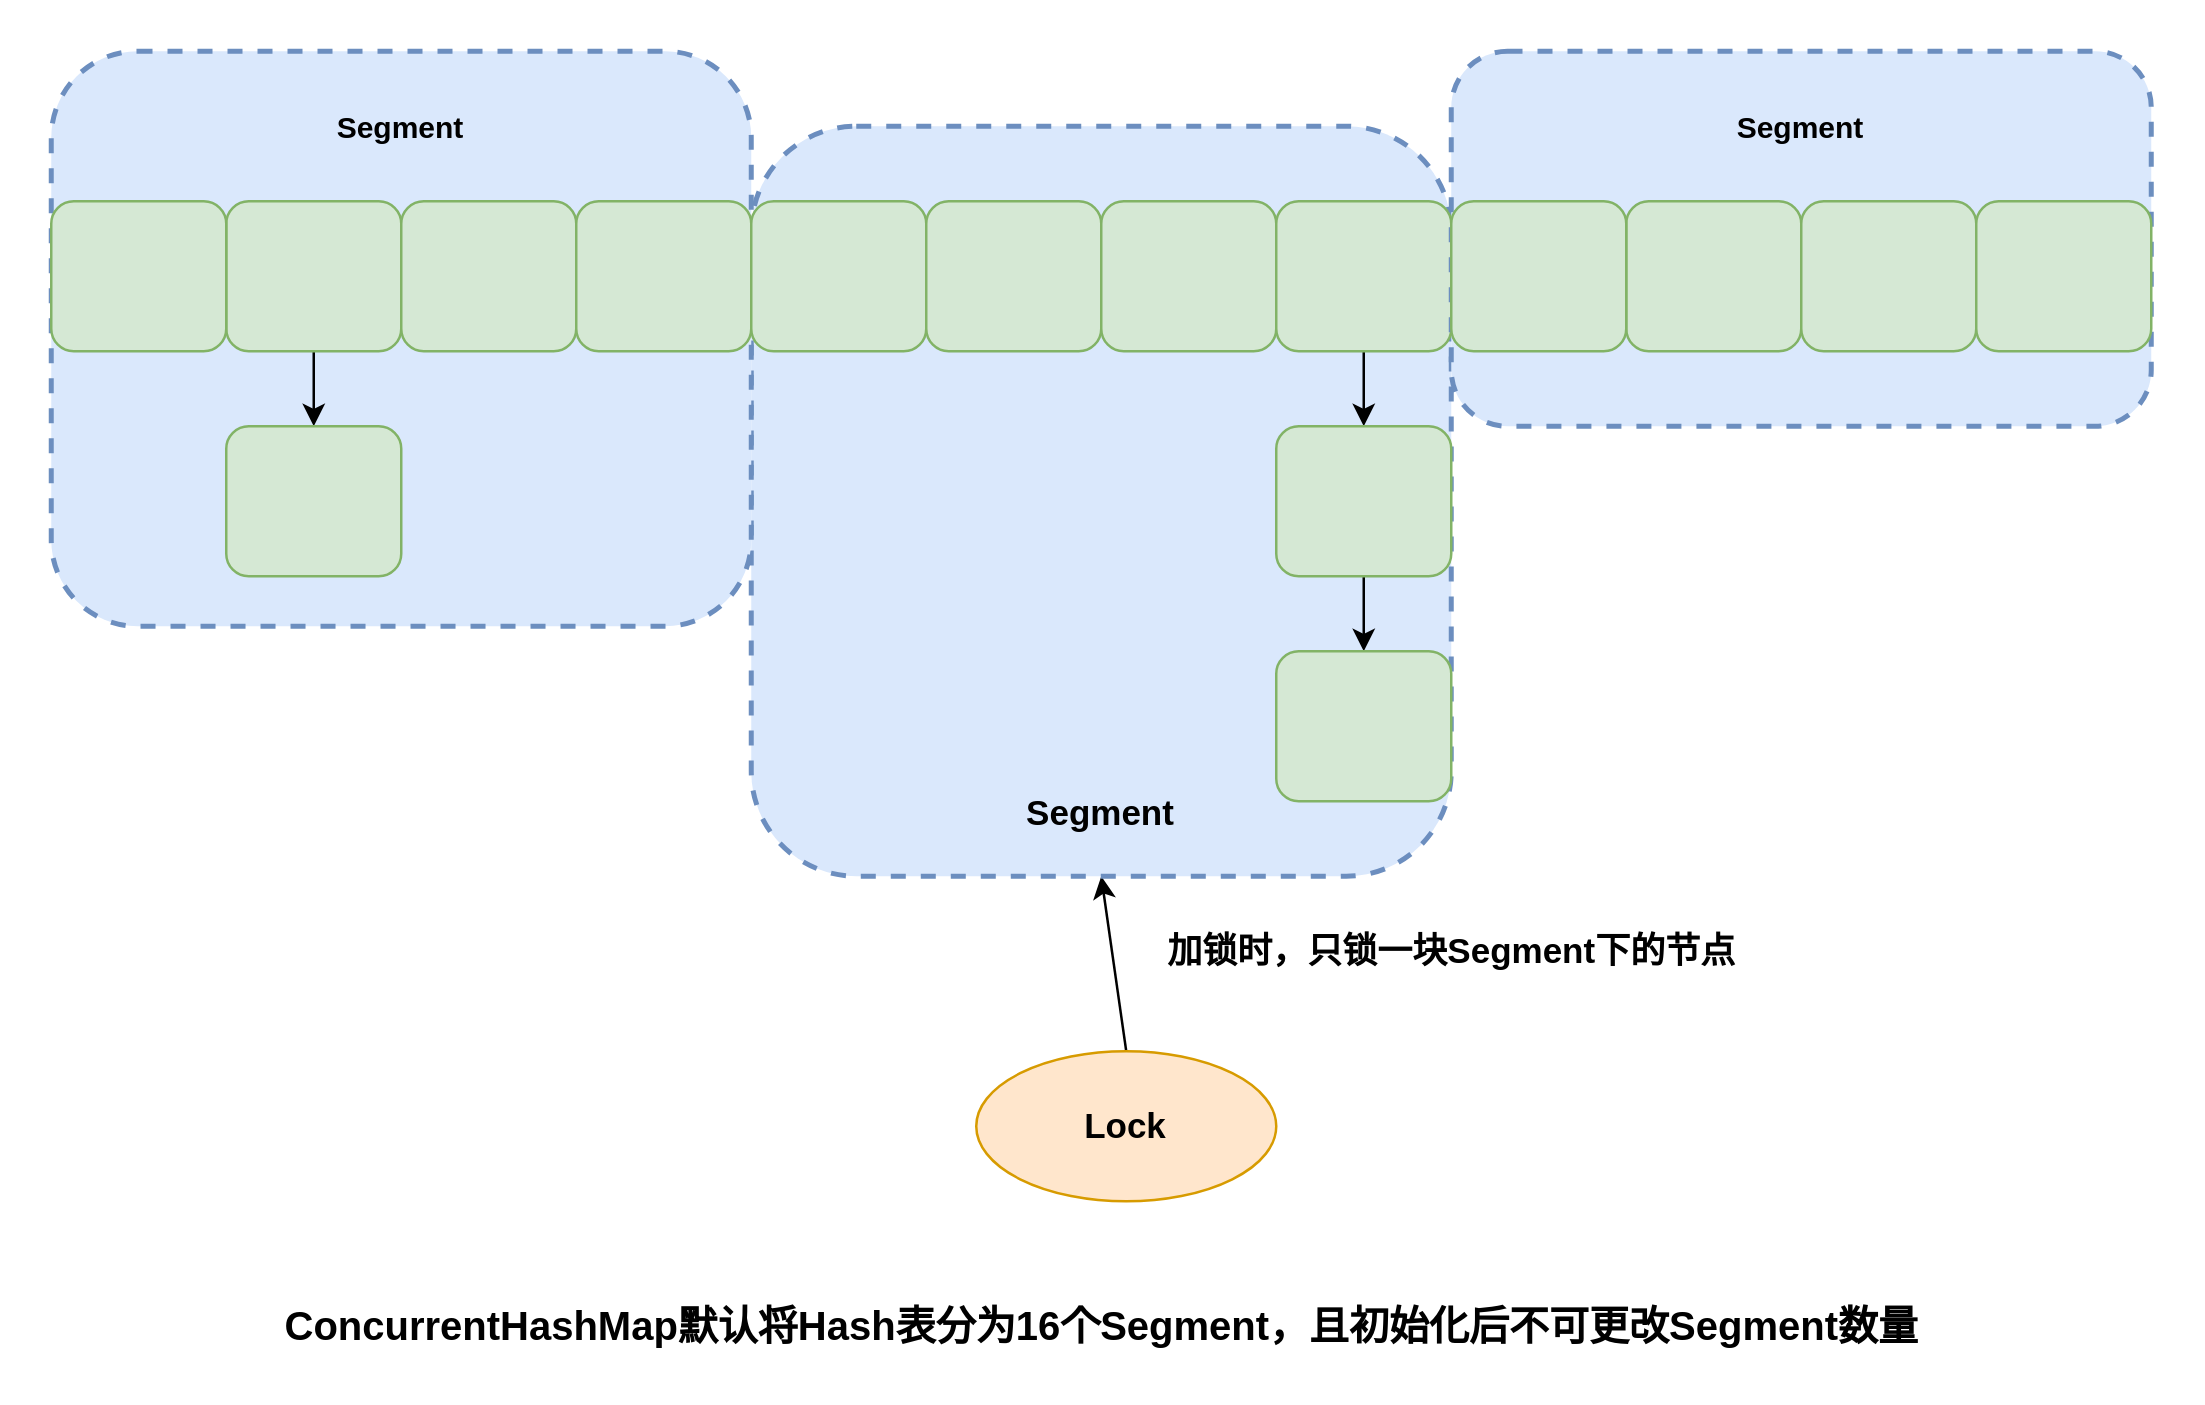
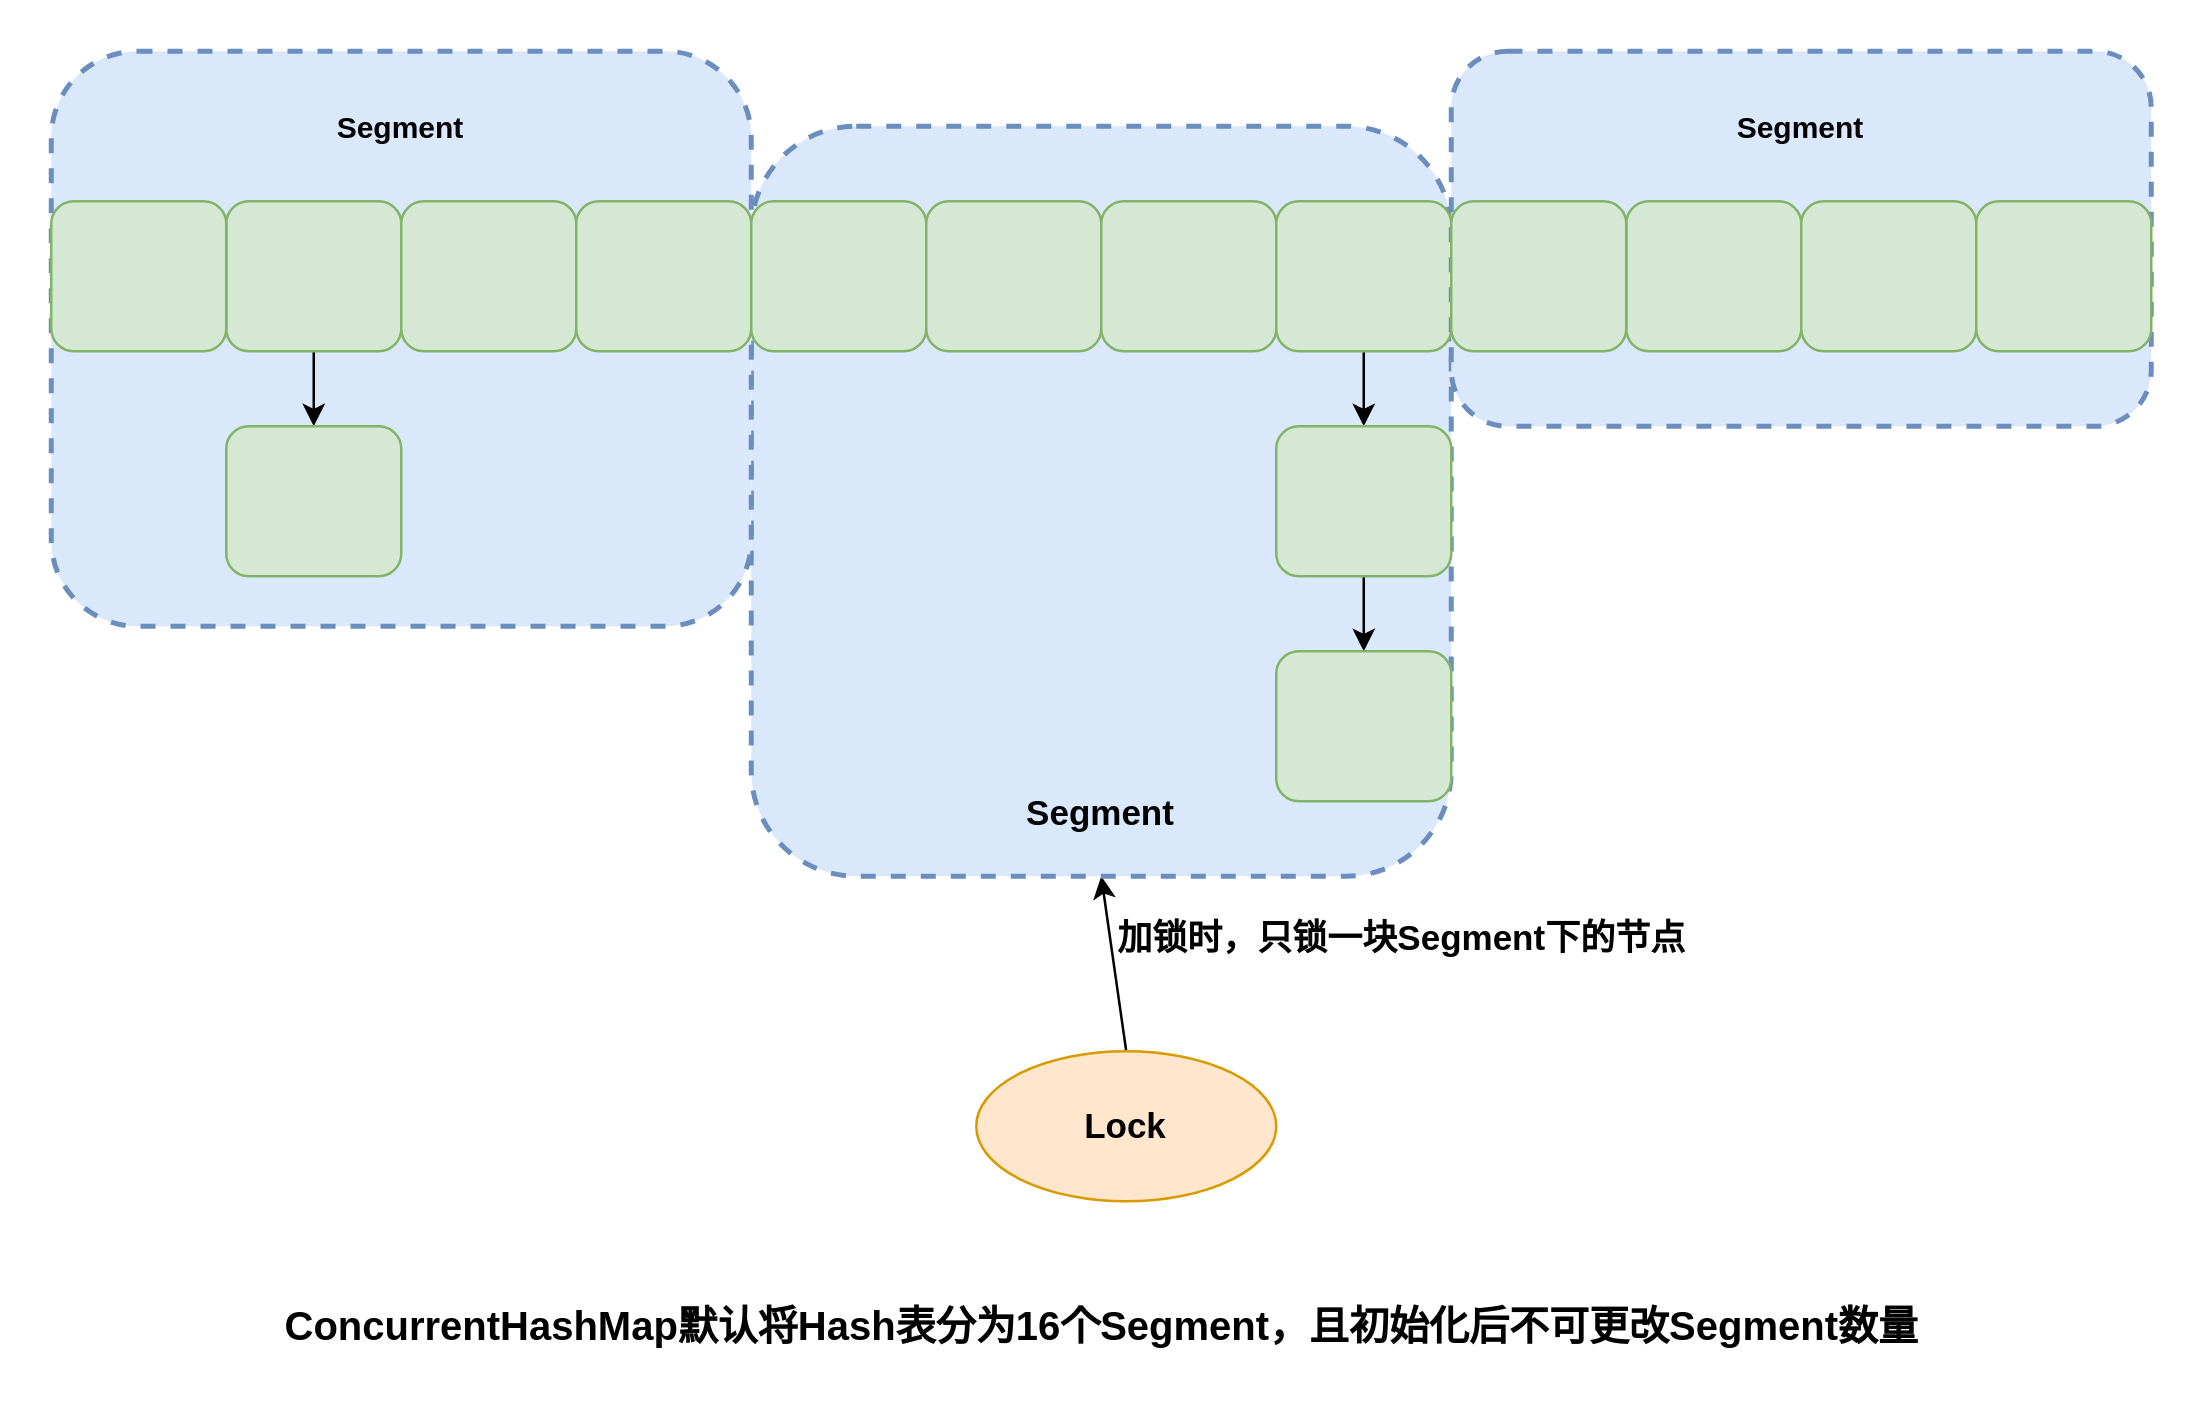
node "加锁时，只锁一块Segment下的节点": moved (1451, 951) -> (1401, 939)
